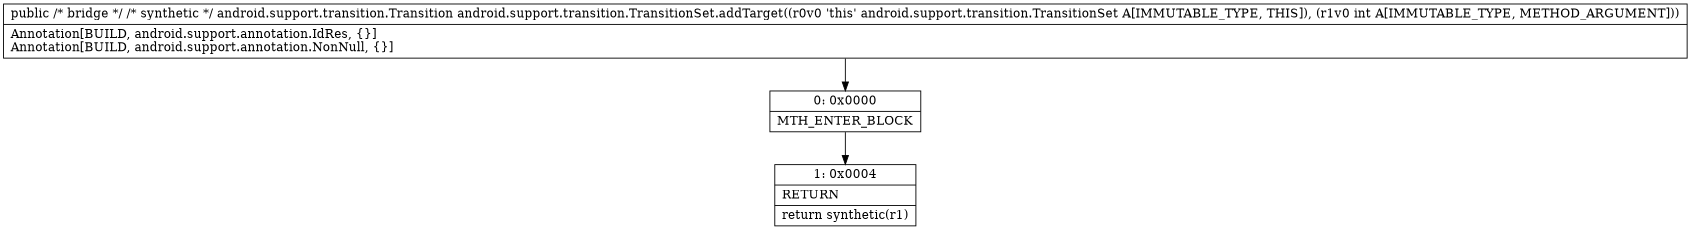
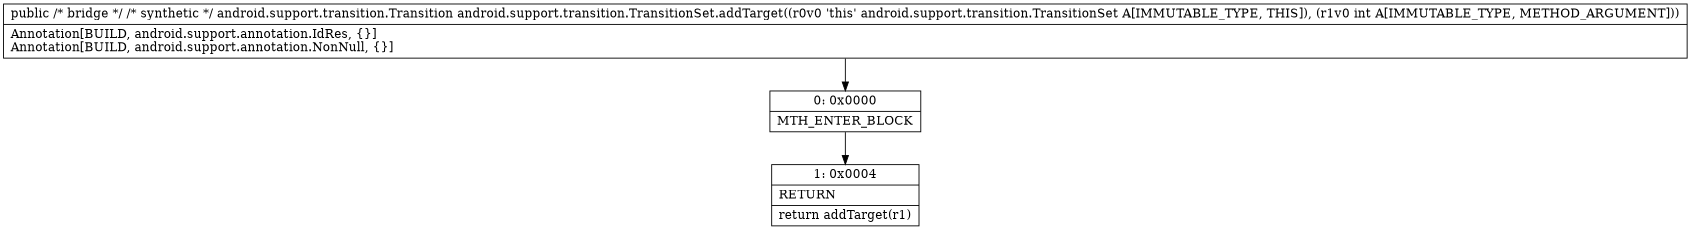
node "1: 0x0004": text "return synthetic(r1)" -> "return addTarget(r1)"
